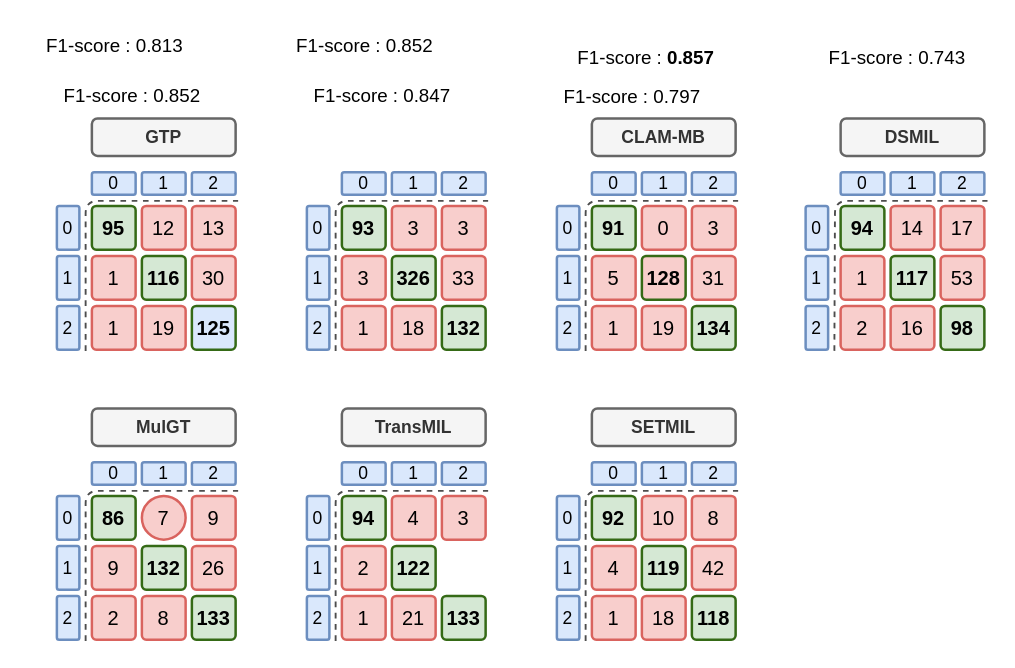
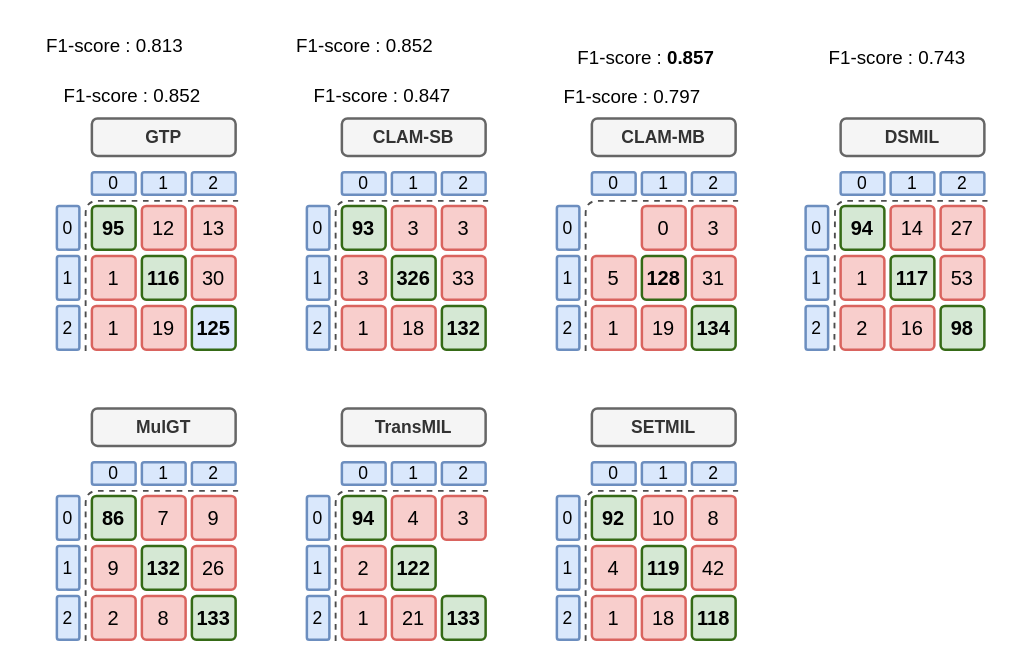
node "CLAM-SB": added
node "91": removed
node "17": label "17" -> "27"
node "7": shape ellipse -> rounded rectangle
